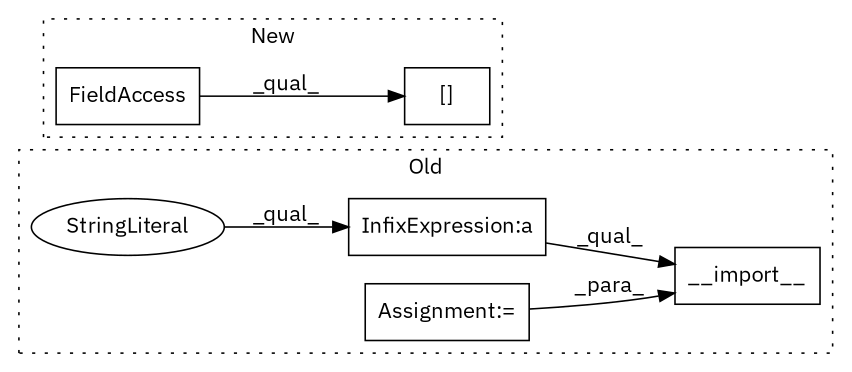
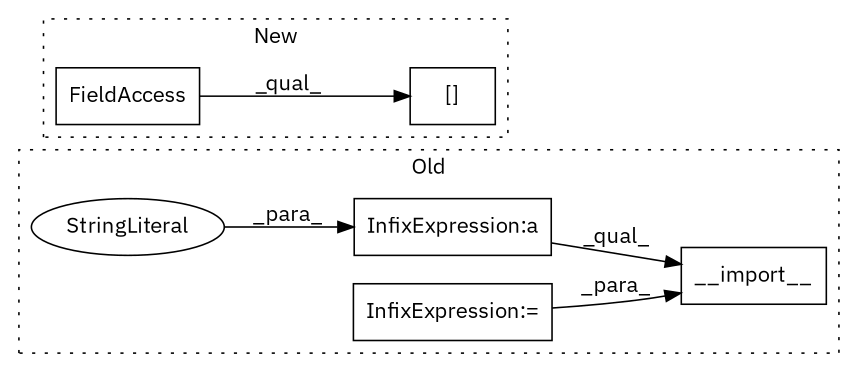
edge "StringLiteral" -> "InfixExpression:a": label "_qual_" -> "_para_"
node "Assignment:=": label "Assignment:=" -> "InfixExpression:="
